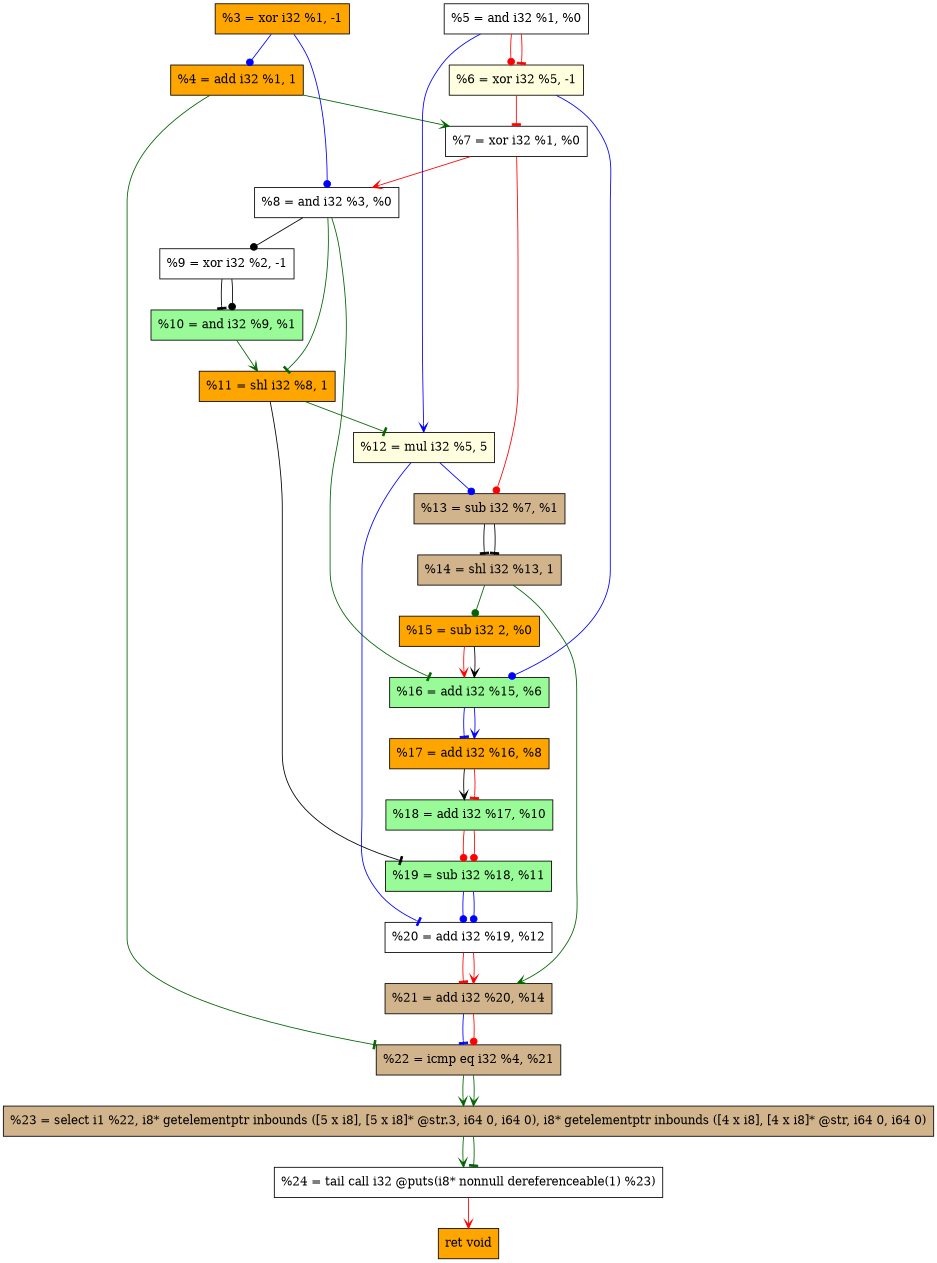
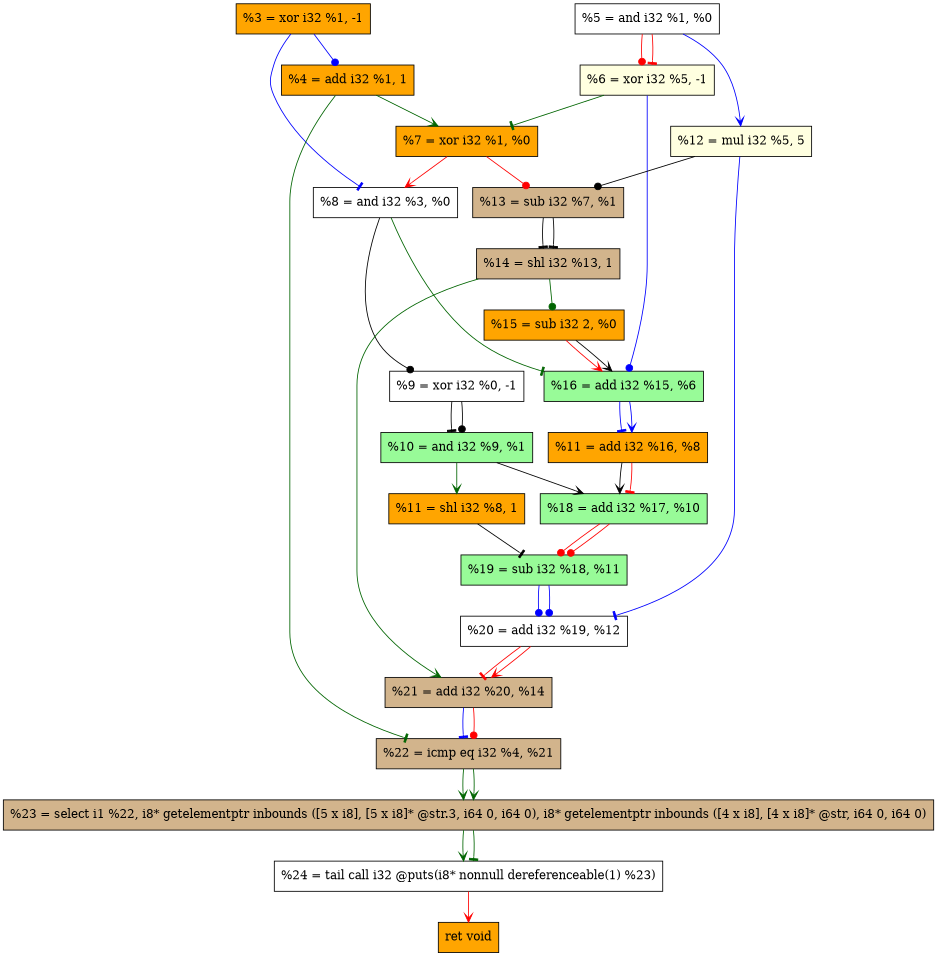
edge "%3 = xor i32 %1, -1" -> "%8 = and i32 %3, %0": arrowhead dot -> tee
edge "%6 = xor i32 %5, -1" -> "%7 = xor i32 %1, %0": color red -> darkgreen
node "%7 = xor i32 %1, %0": fillcolor white -> orange
node "%9 = xor i32 %2, -1": label "%9 = xor i32 %2, -1" -> "%9 = xor i32 %0, -1"
edge "%8 = and i32 %3, %0" -> "%11 = shl i32 %8, 1": removed
edge "%11 = shl i32 %8, 1" -> "%12 = mul i32 %5, 5": removed
edge "%12 = mul i32 %5, 5" -> "%13 = sub i32 %7, %1": color blue -> black
edge "%10 = and i32 %9, %1" -> "%18 = add i32 %17, %10": added
node "%17 = add i32 %16, %8": label "%17 = add i32 %16, %8" -> "%11 = add i32 %16, %8"
